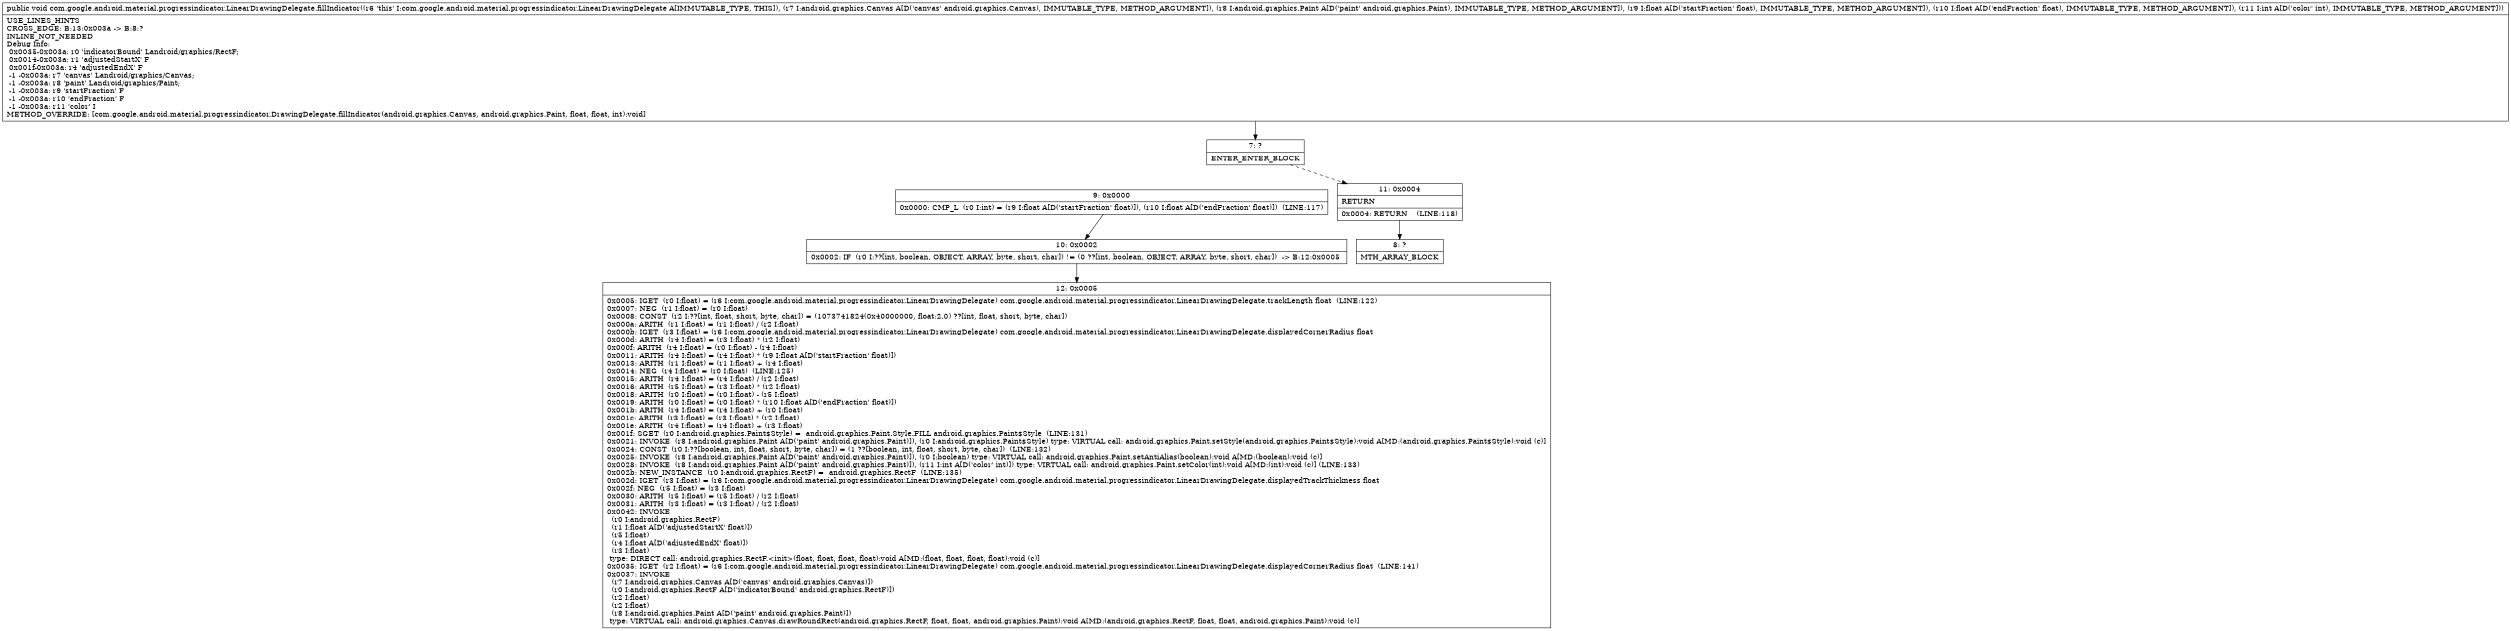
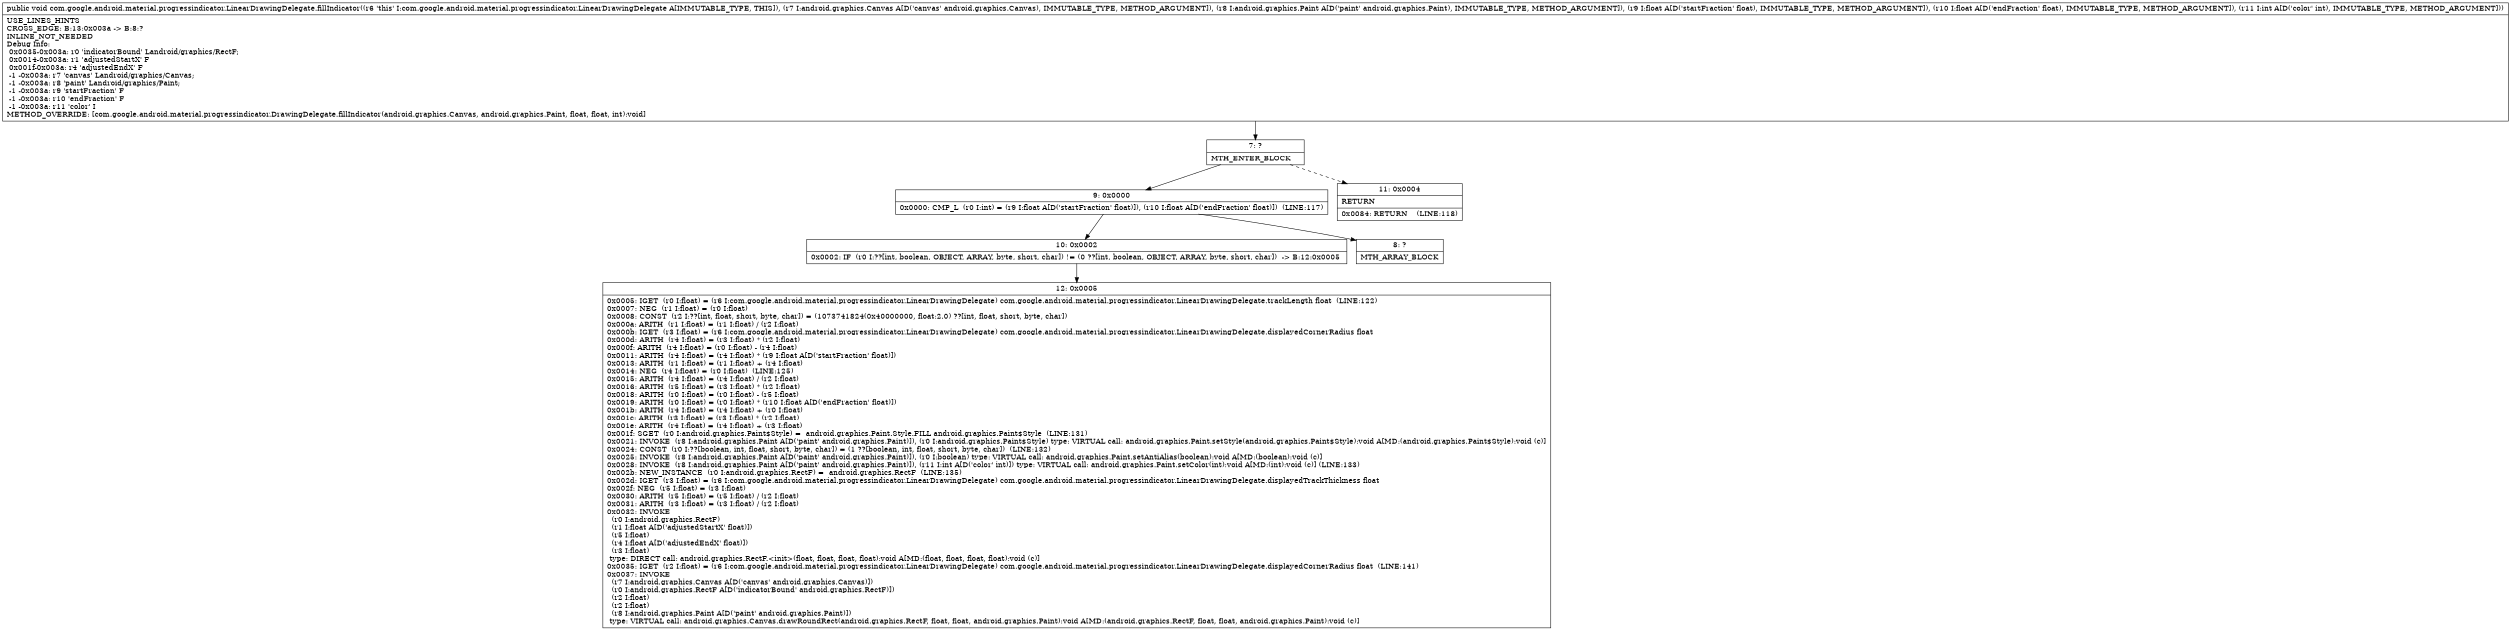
node "7: ?": text "ENTER_ENTER_BLOCK" -> "MTH_ENTER_BLOCK"
edge "7: ?" -> "9: 0x0000": added
node "11: 0x0004": text "0x0004: RETURN    (LINE:118)" -> "0x0084: RETURN    (LINE:118)"
edge "11: 0x0004" -> "8: ?": now "9: 0x0000" -> "8: ?"
node "12: 0x0005": text "0x0042: INVOKE" -> "0x0032: INVOKE"
